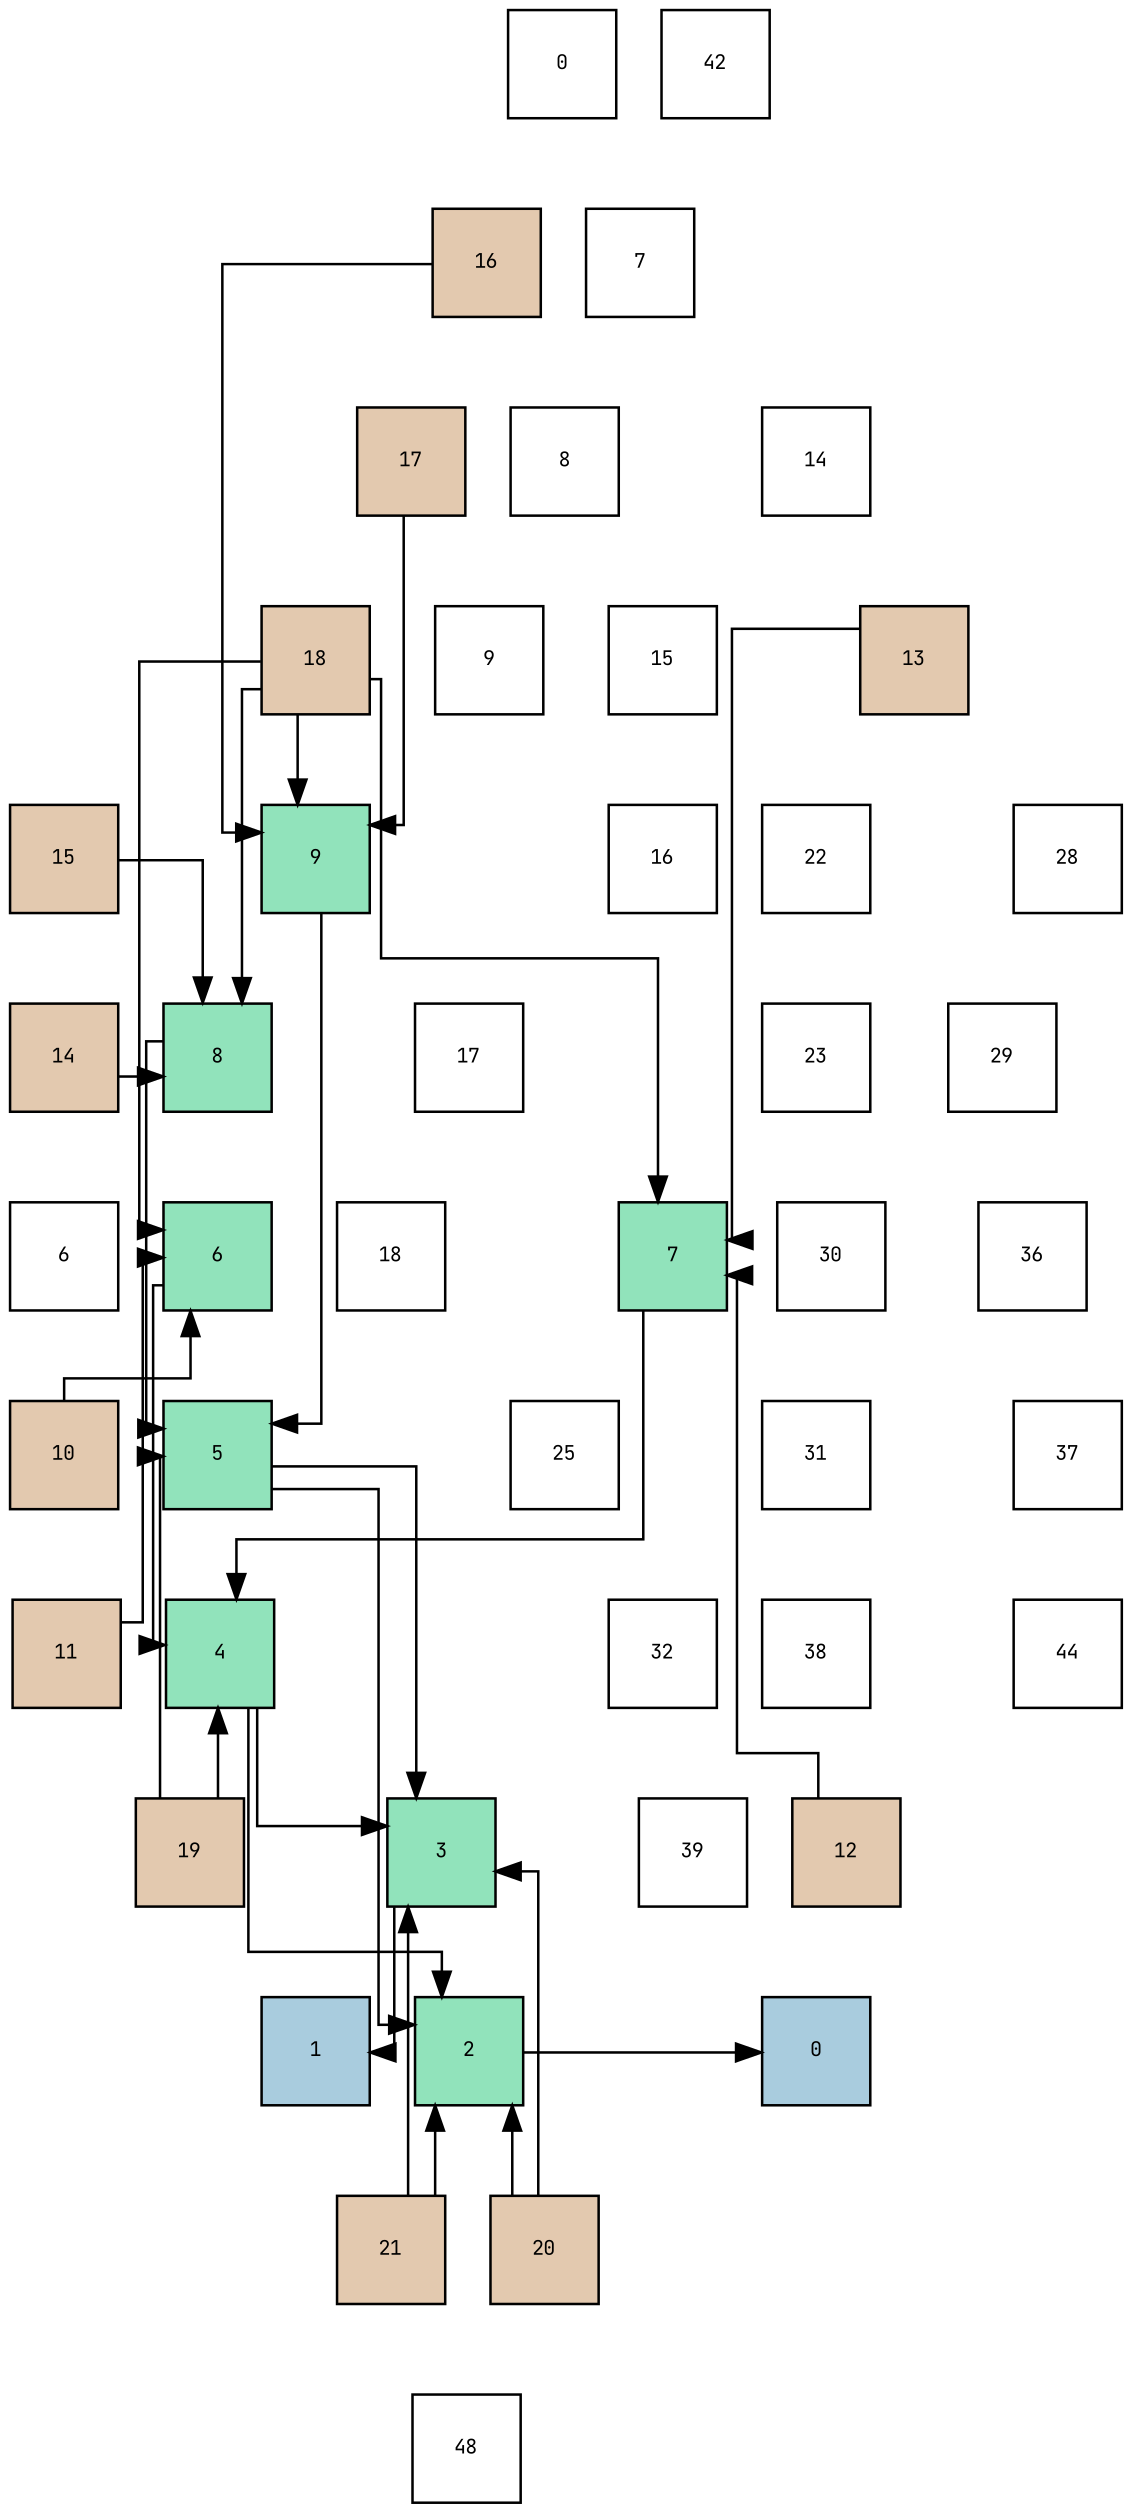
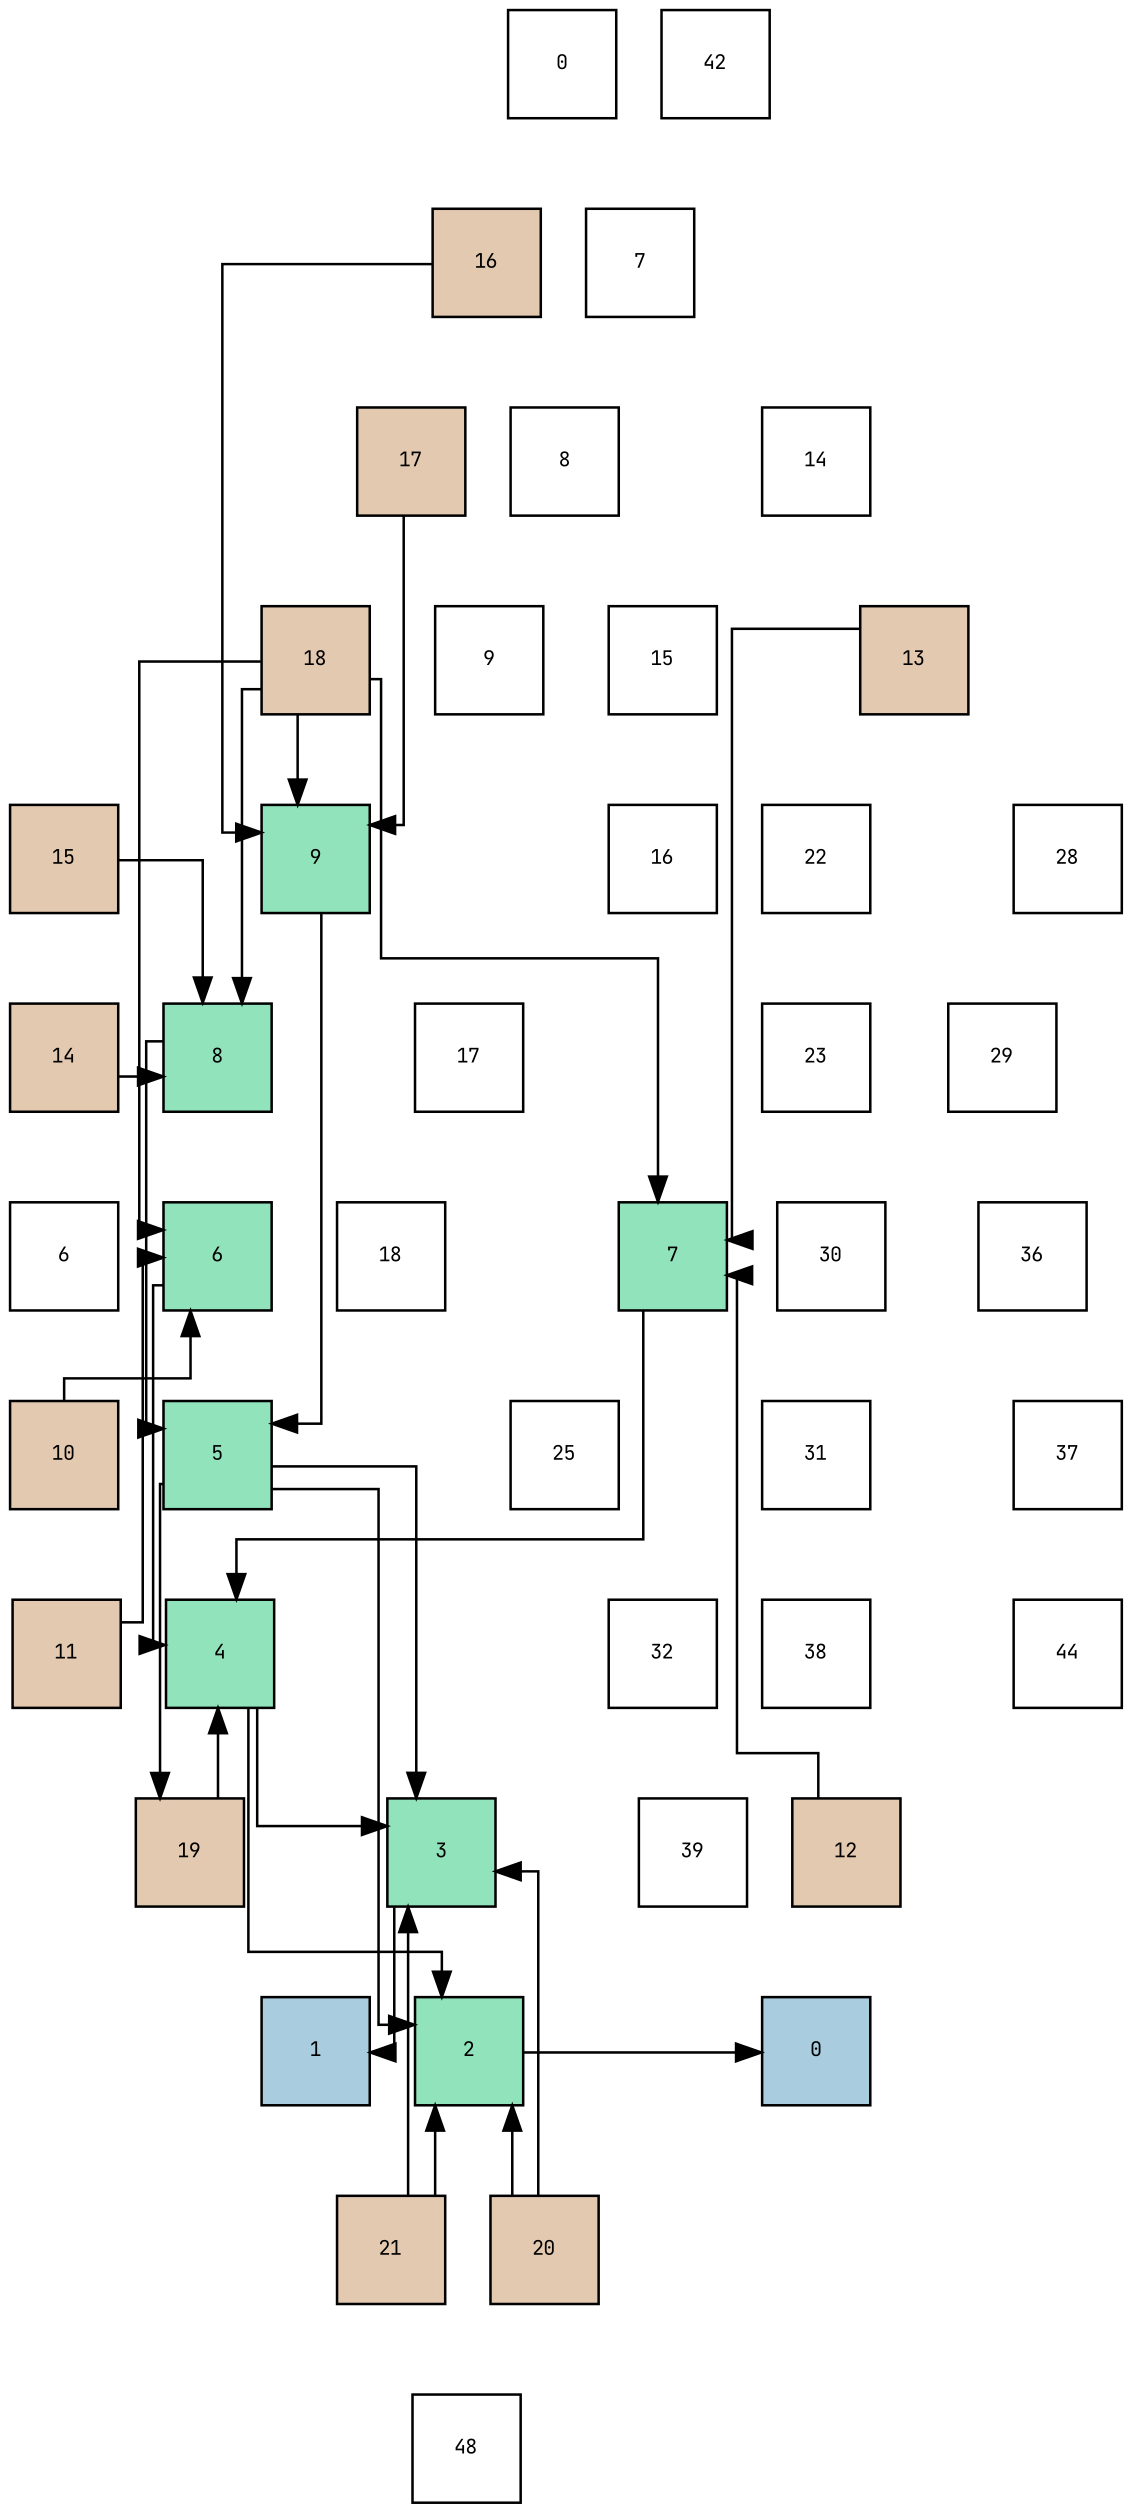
edge "19" -> "5": reversed
